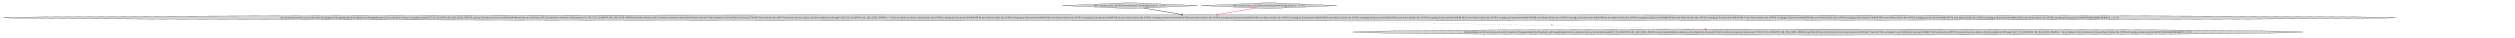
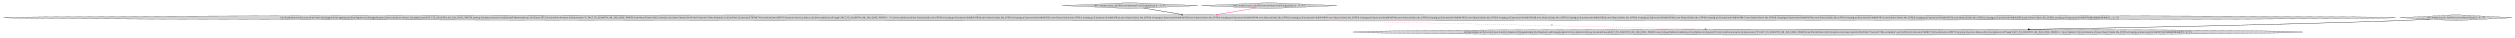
node "test_makeCursors_factToCountryAlwaysFalse['0', '0', '1']": added
